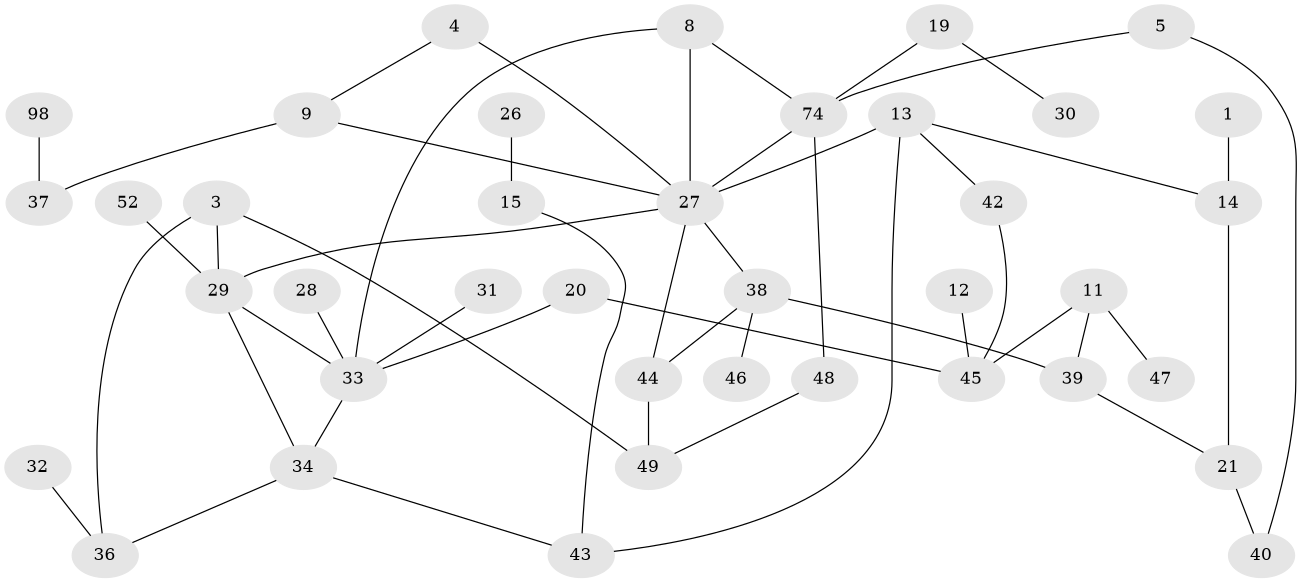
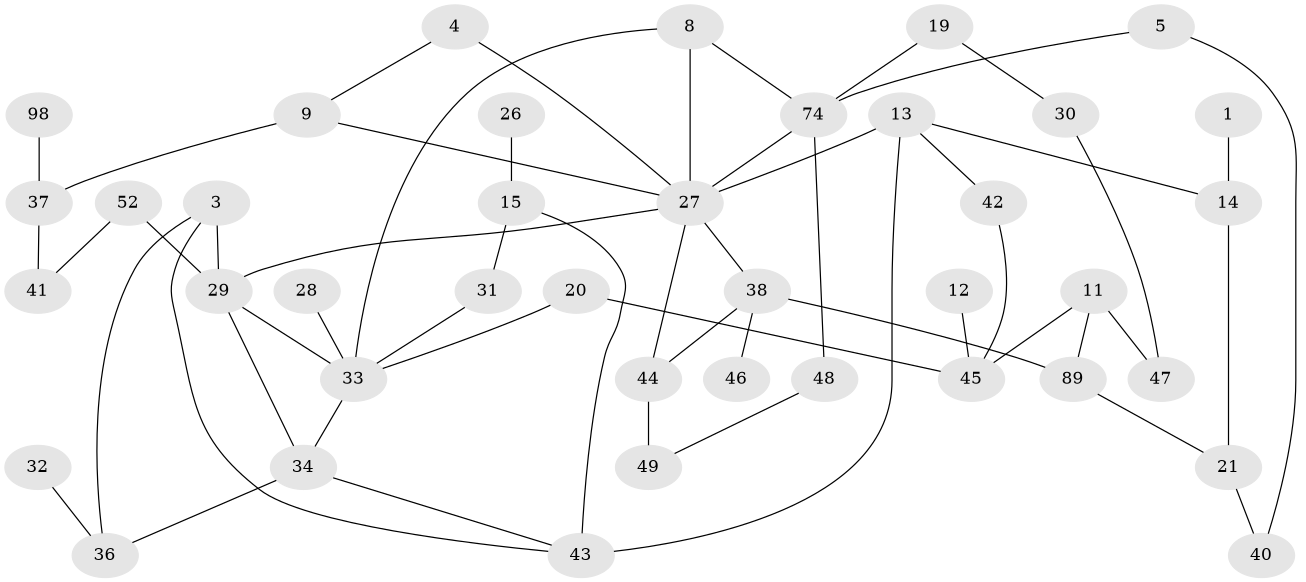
edge "30" -- "47": added
edge "15" -- "31": added
node "41": added
edge "3" -- "49": now "3" -- "43"
node "39": label "39" -> "89"
